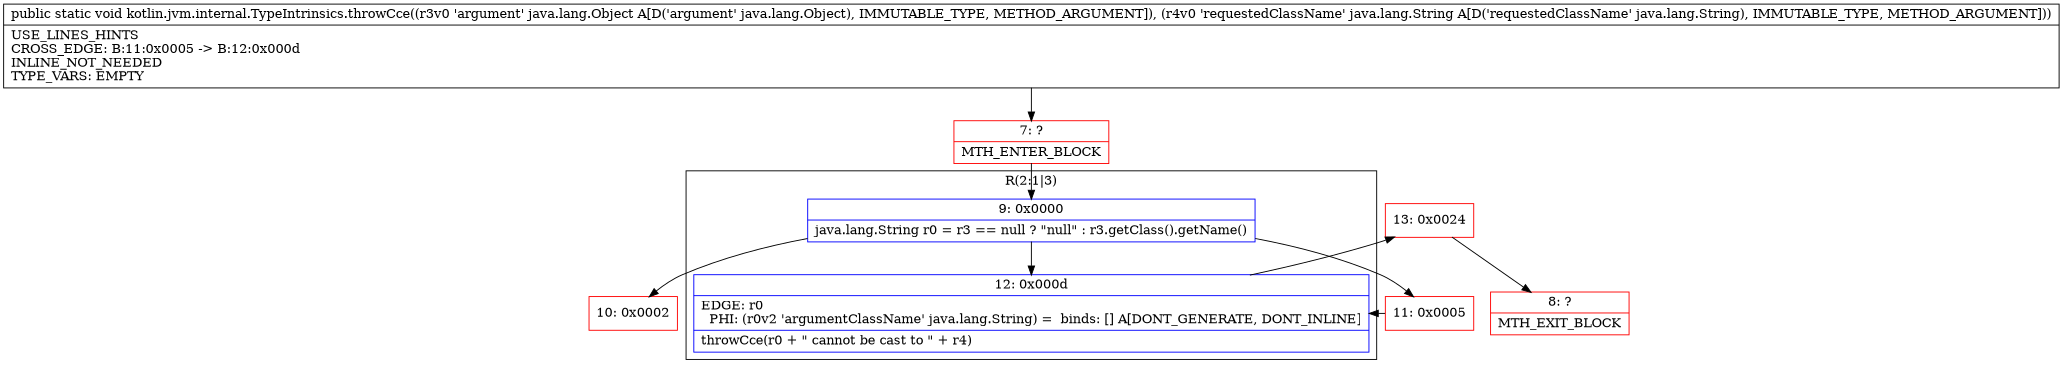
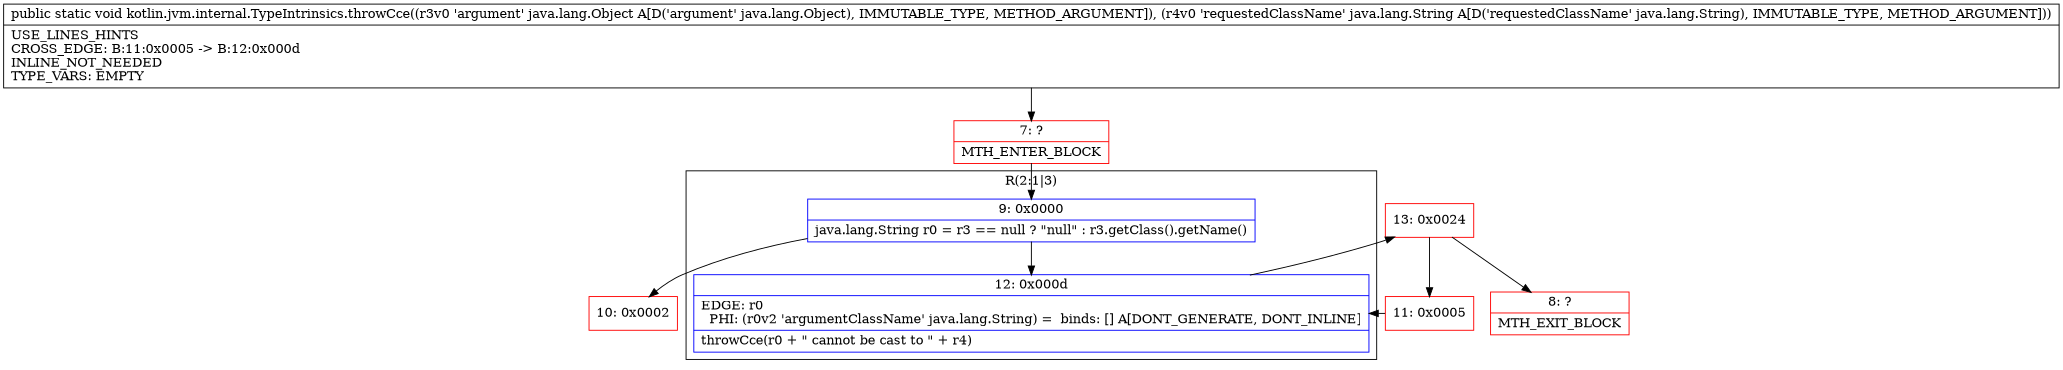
edge "9: 0x0000" -> "11: 0x0005": now "13: 0x0024" -> "11: 0x0005"
